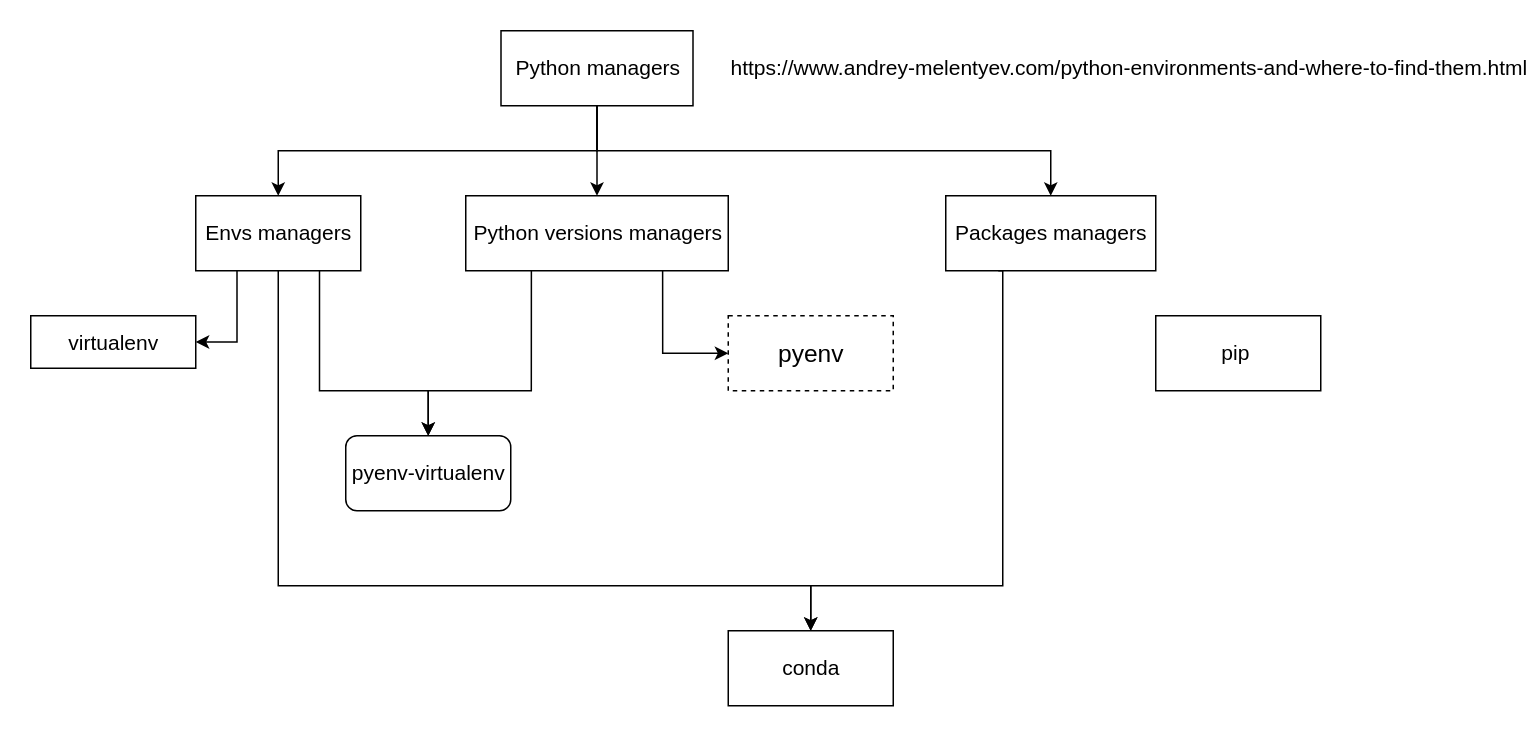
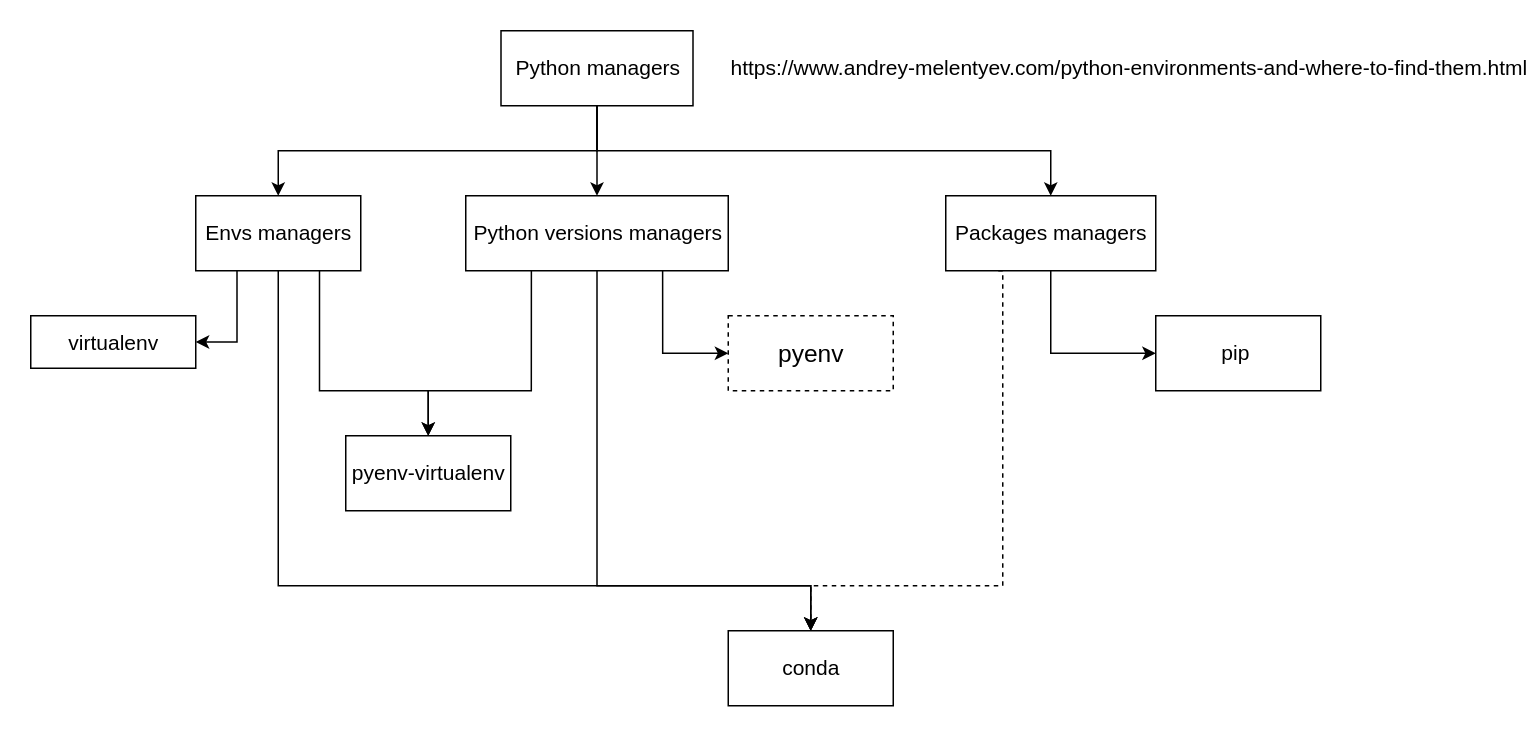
edge "Packages managers" -> "pip": added
edge "Python versions managers" -> "conda": added
node "pyenv-virtualenv": shape rounded rectangle -> rectangle
edge "Packages managers" -> "conda": style solid -> dashed
